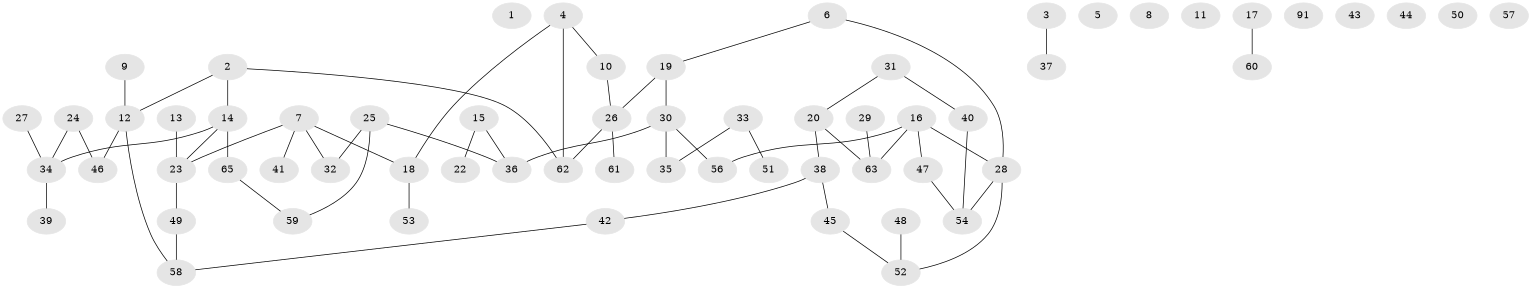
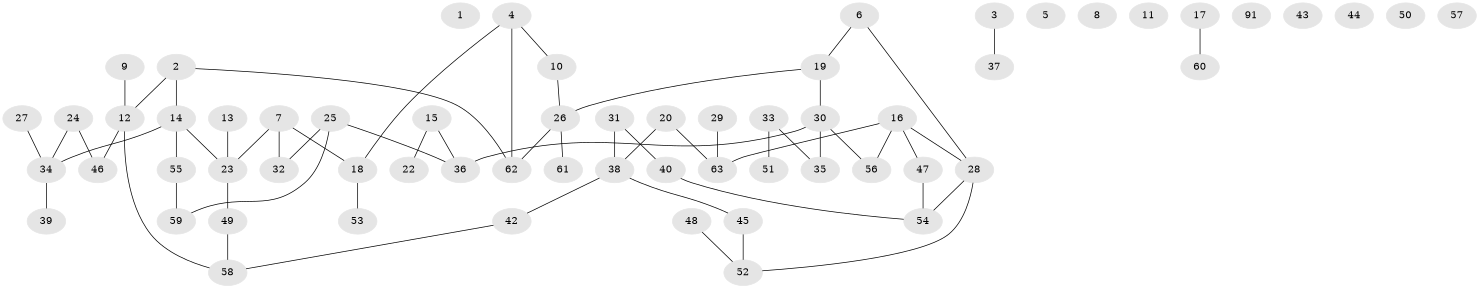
edge "31" -- "20": now "31" -- "38"
node "65": label "65" -> "55"
node "41": removed
